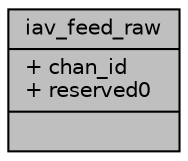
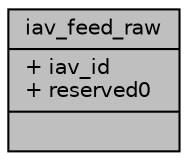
node "iav_feed_raw": text "+ chan_id" -> "+ iav_id"
